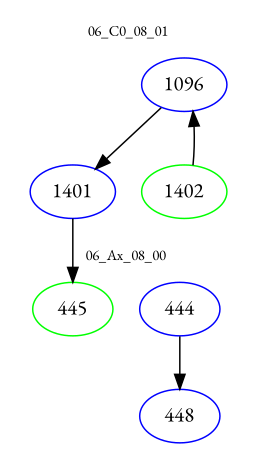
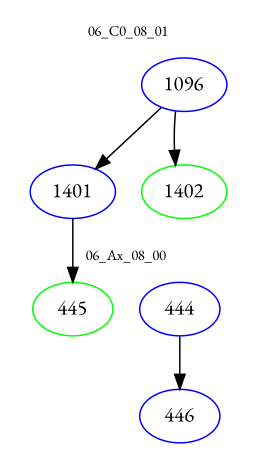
edge "1402" -> "1096": reversed
node "448": label "448" -> "446"
